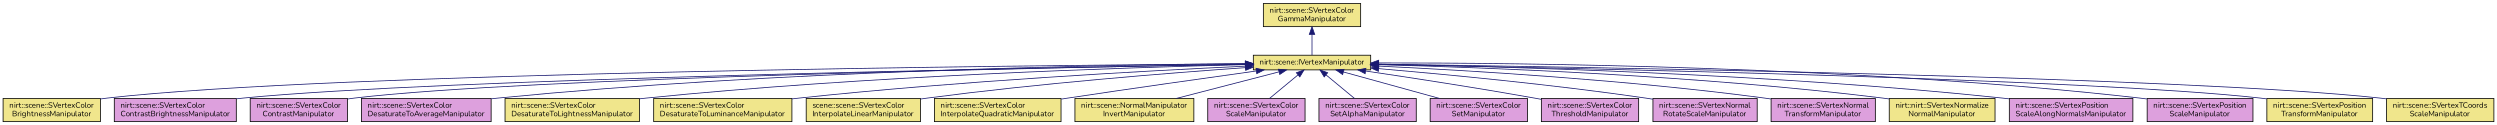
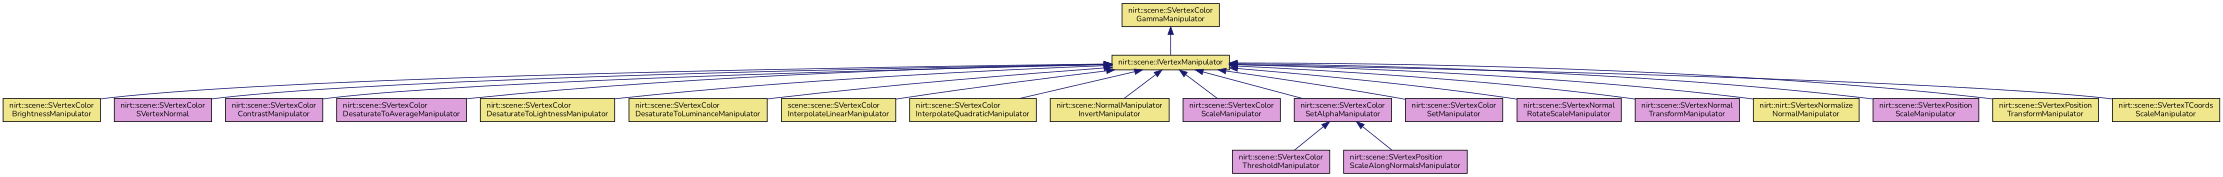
edge "nirt::scene::SVertexPosition ScaleAlongNormalsManipulator" -> "nirt::scene::IVertexManipulator": now "nirt::scene::SVertexPosition ScaleAlongNormalsManipulator" -> "nirt::scene::SVertexColor SetAlphaManipulator"
edge "nirt::scene::SVertexColor ThresholdManipulator" -> "nirt::scene::IVertexManipulator": now "nirt::scene::SVertexColor ThresholdManipulator" -> "nirt::scene::SVertexColor SetAlphaManipulator"
node "nirt::scene::SVertexColor ContrastBrightnessManipulator": label "nirt::scene::SVertexColor ContrastBrightnessManipulator" -> "nirt::scene::SVertexColor SVertexNormal"
